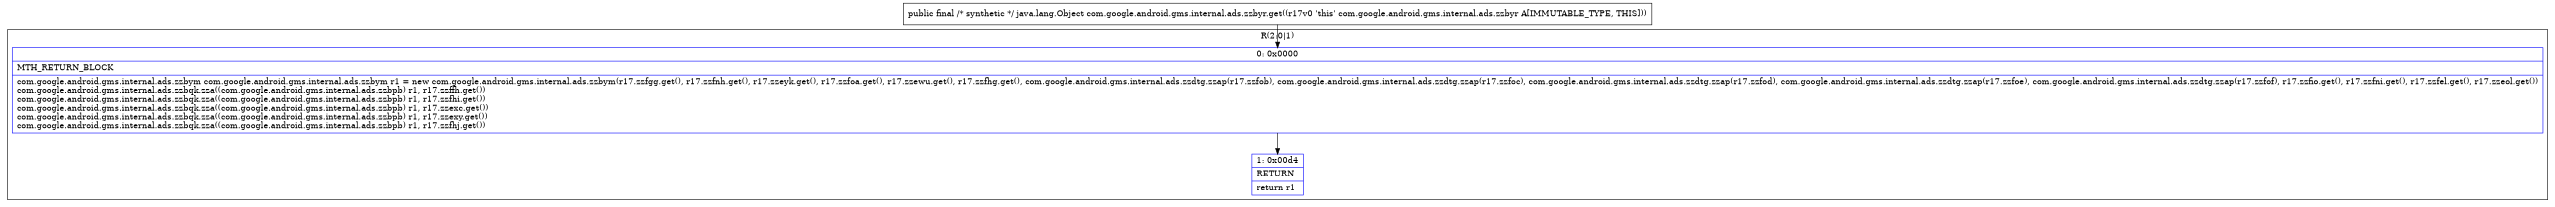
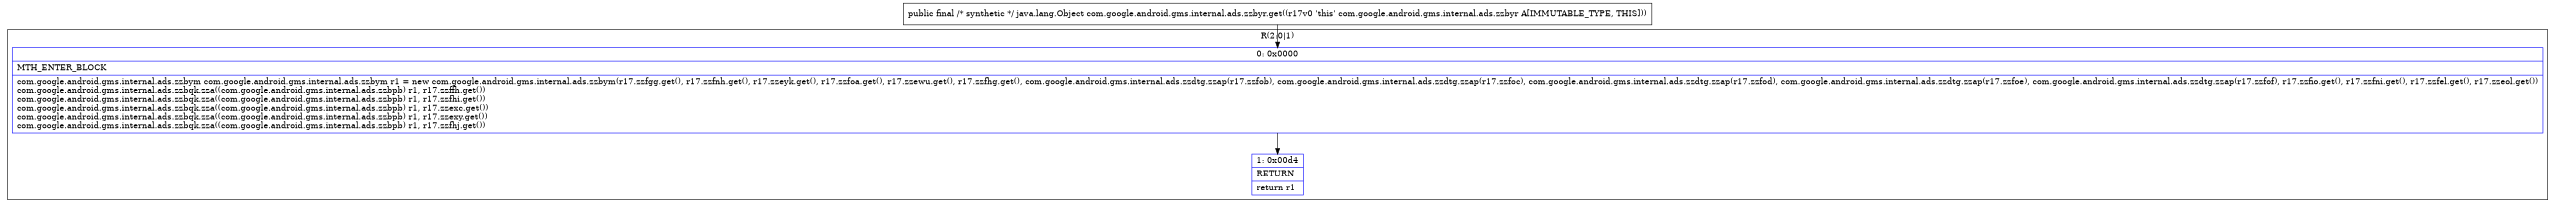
node "0: 0x0000": text "MTH_RETURN_BLOCK" -> "MTH_ENTER_BLOCK"
